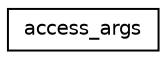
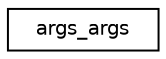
node "access_args": label "access_args" -> "args_args"
